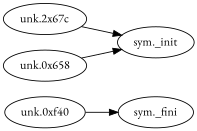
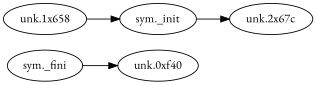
edge "unk.2x67c" -> "sym._init": reversed
node "unk.0x658": label "unk.0x658" -> "unk.1x658"
edge "unk.0xf40" -> "sym._fini": reversed
